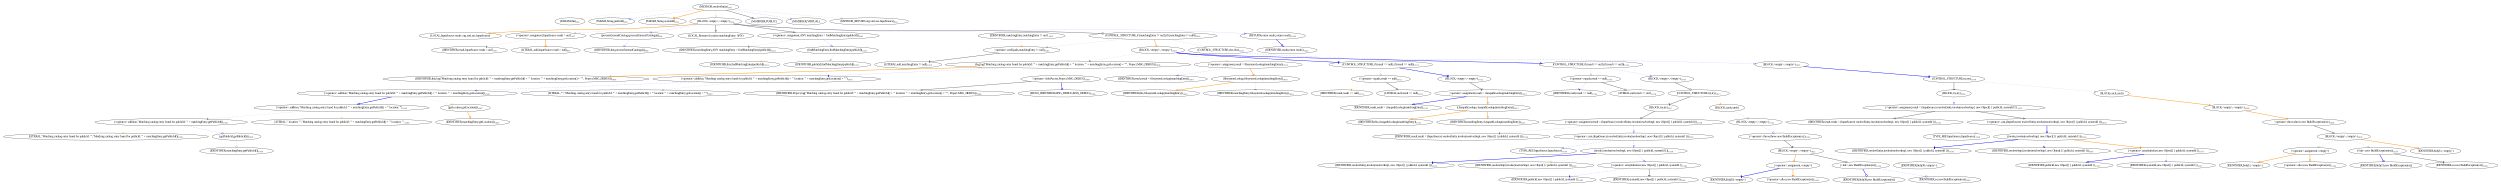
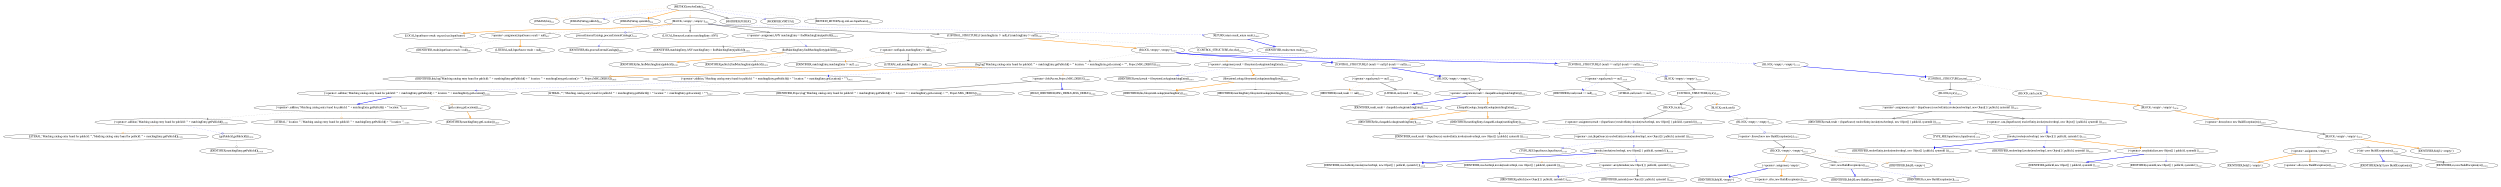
edge "(IDENTIFIER,matchingEntry,matchingEntry != null)" -> "(<operator>.notEquals,matchingEntry != null)": reversed
edge "(findMatchingEntry,findMatchingEntry(publicId))" -> "(IDENTIFIER,this,findMatchingEntry(publicId))": style dotted -> bold
edge "(filesystemLookup,filesystemLookup(matchingEntry))" -> "(IDENTIFIER,this,filesystemLookup(matchingEntry))": arrowhead odot -> tee
